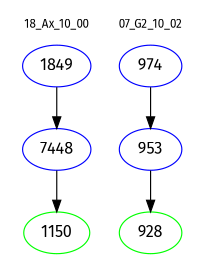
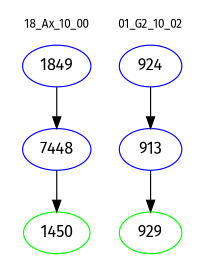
cluster "07_G2_10_02": label "07_G2_10_02" -> "01_G2_10_02"
node "974": label "974" -> "924"
node "953": label "953" -> "913"
node "1150": label "1150" -> "1450"
node "928": label "928" -> "929"
